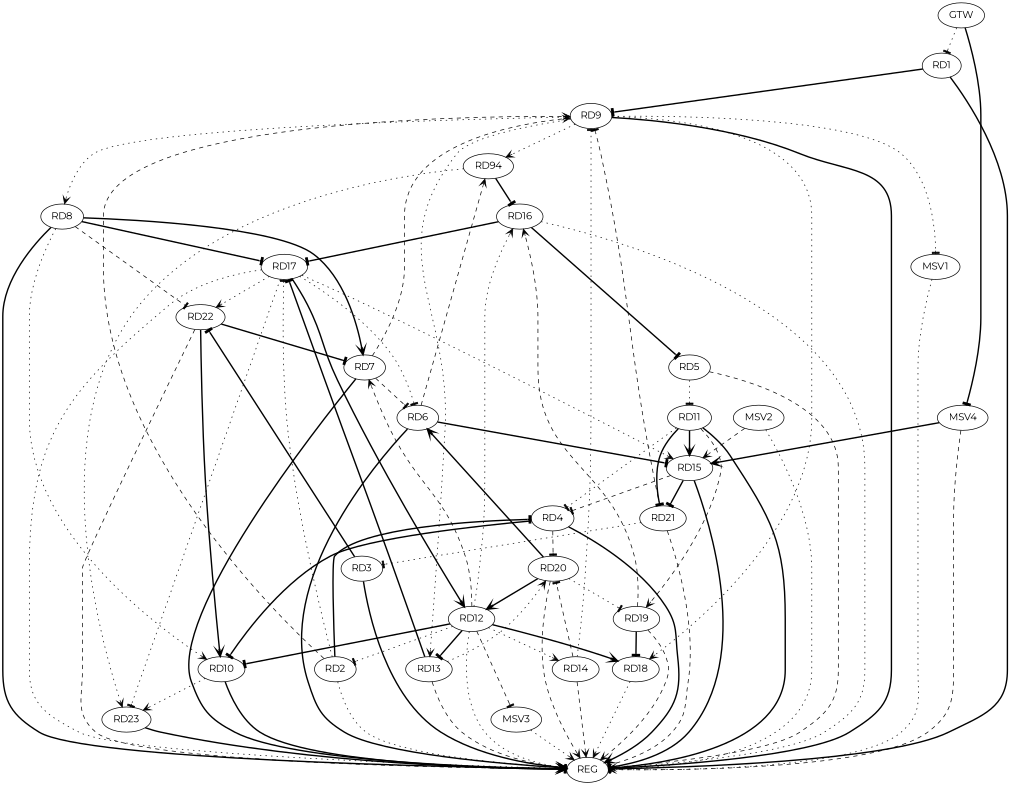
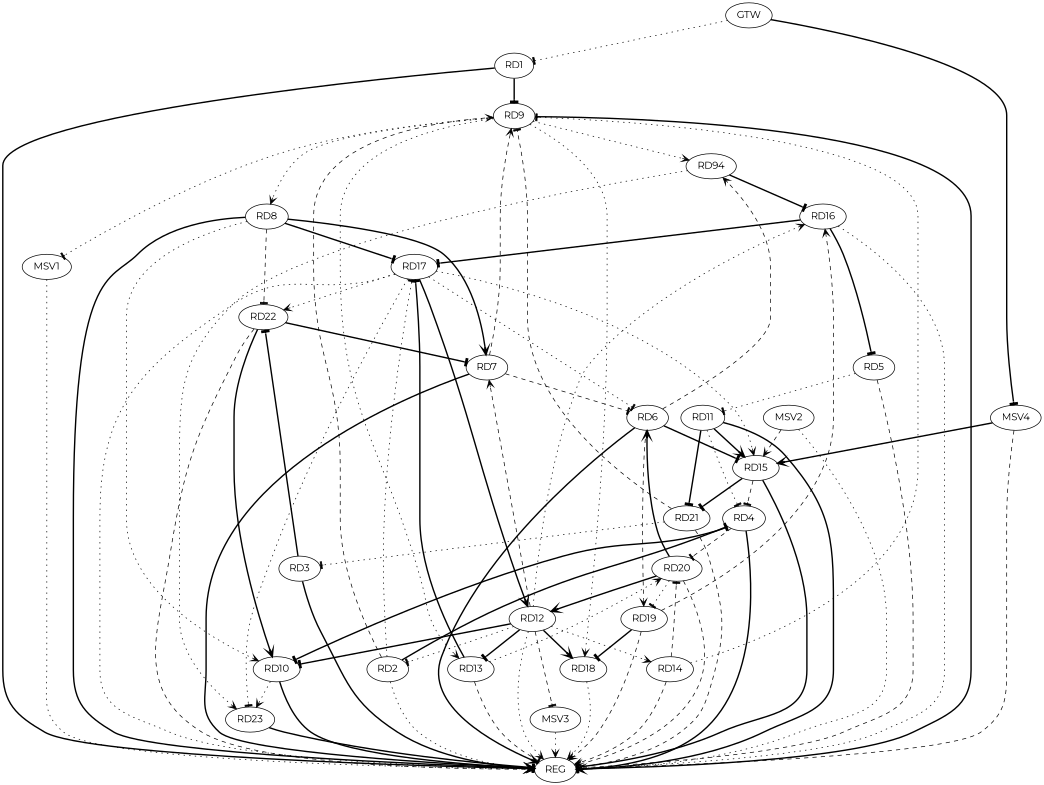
edge "RD11" -> "RD19": now "RD6" -> "RD19"
